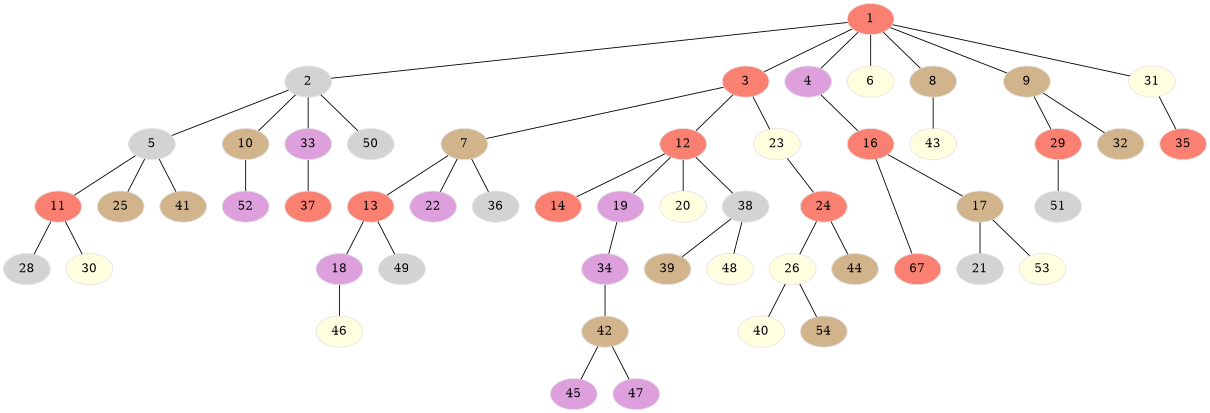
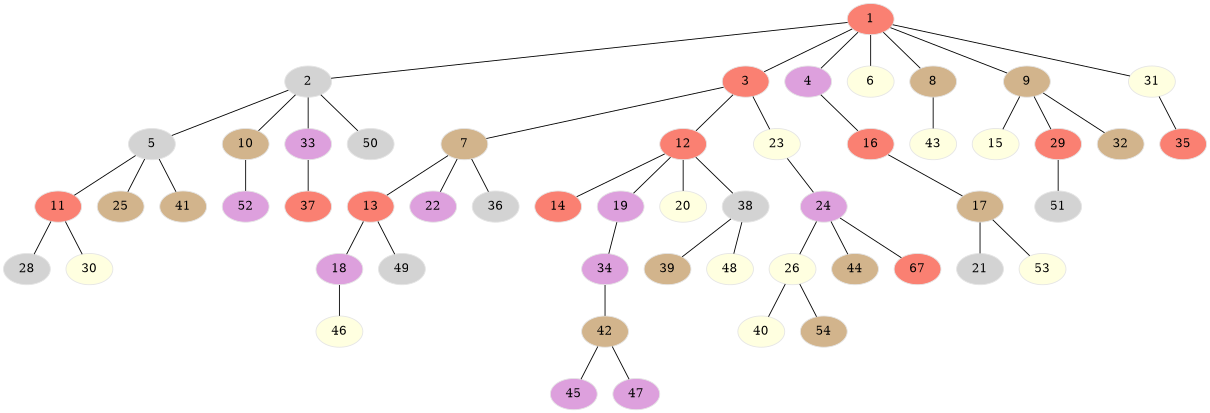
node "15": added
edge "16" -- "67": now "24" -- "67"
node "24": fillcolor salmon -> plum
